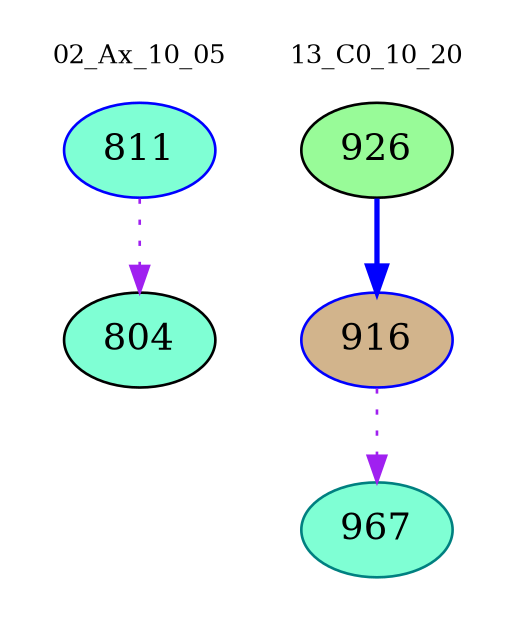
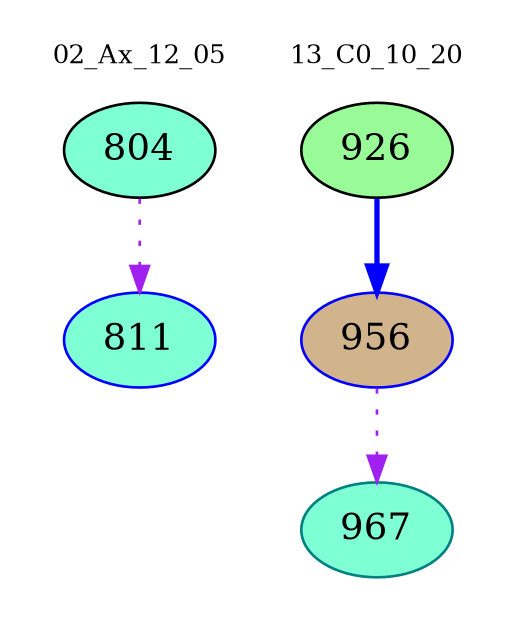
cluster "02_Ax_10_05": label "02_Ax_10_05" -> "02_Ax_12_05"
edge "811" -> "804": reversed
node "916": label "916" -> "956"
